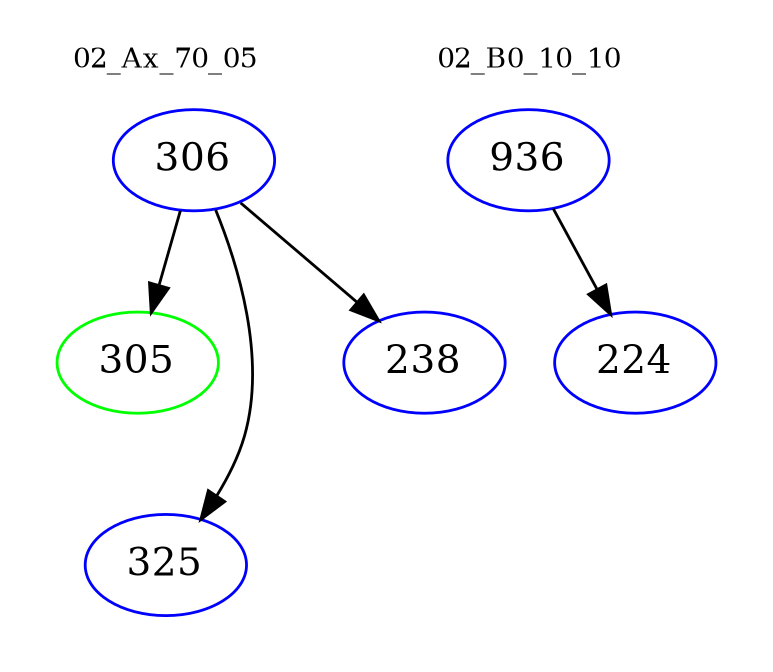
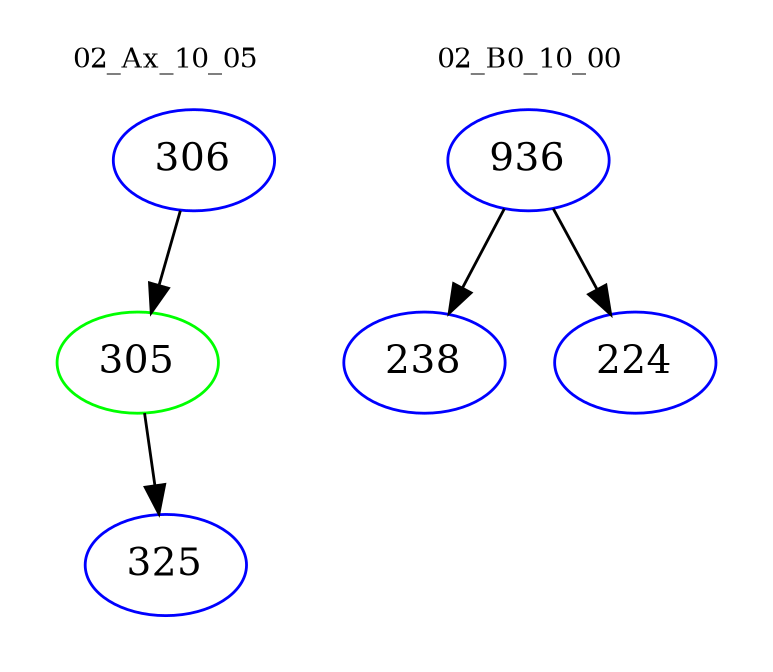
cluster "02_Ax_70_05": label "02_Ax_70_05" -> "02_Ax_10_05"
cluster "02_B0_10_10": label "02_B0_10_10" -> "02_B0_10_00"
edge "306" -> "238": now "936" -> "238"
edge "306" -> "325": now "305" -> "325"
